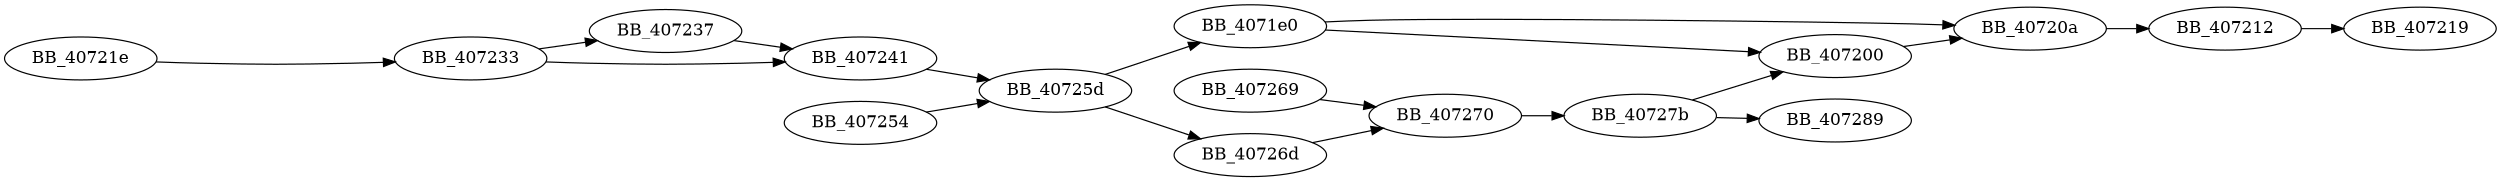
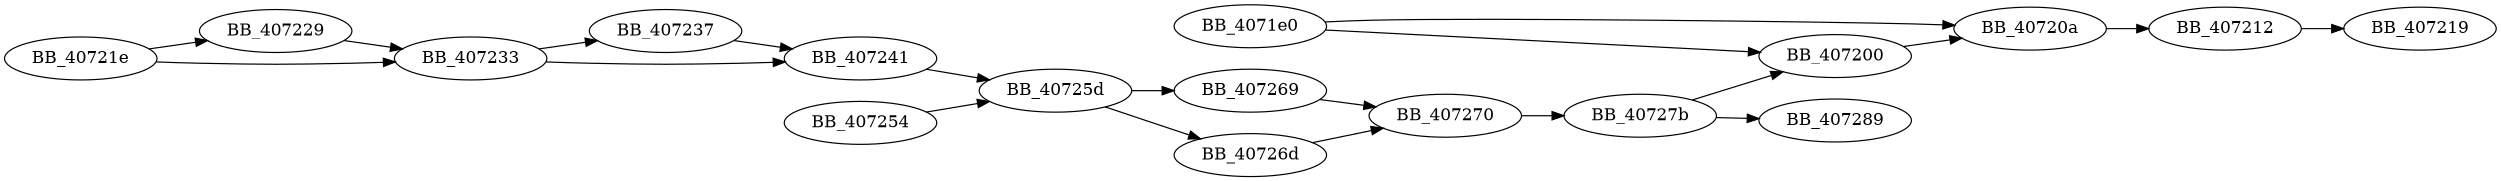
node "BB_407229": added
edge "BB_40725d" -> "BB_4071e0": now "BB_40725d" -> "BB_407269"
